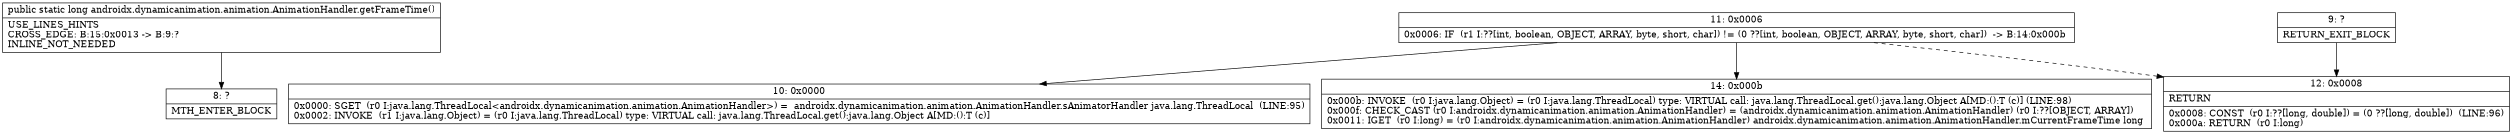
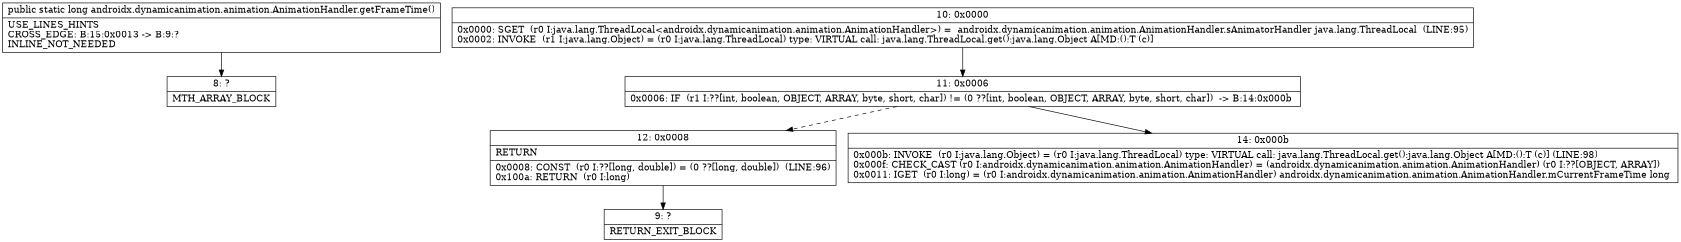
edge "9: ?" -> "12: 0x0008": reversed
edge "11: 0x0006" -> "10: 0x0000": reversed
node "8: ?": text "MTH_ENTER_BLOCK" -> "MTH_ARRAY_BLOCK"
node "12: 0x0008": text "0x000a: RETURN  (r0 I:long)" -> "0x100a: RETURN  (r0 I:long)"
